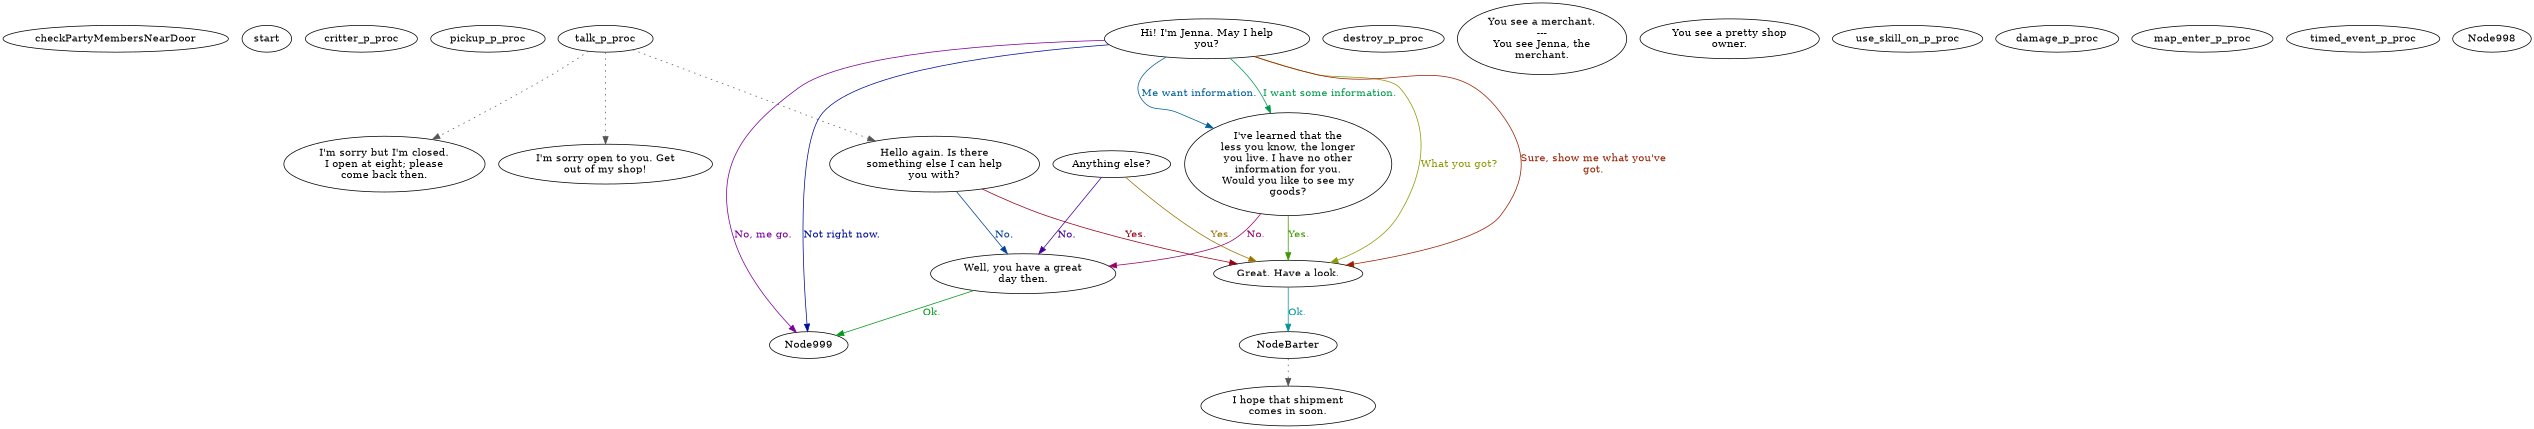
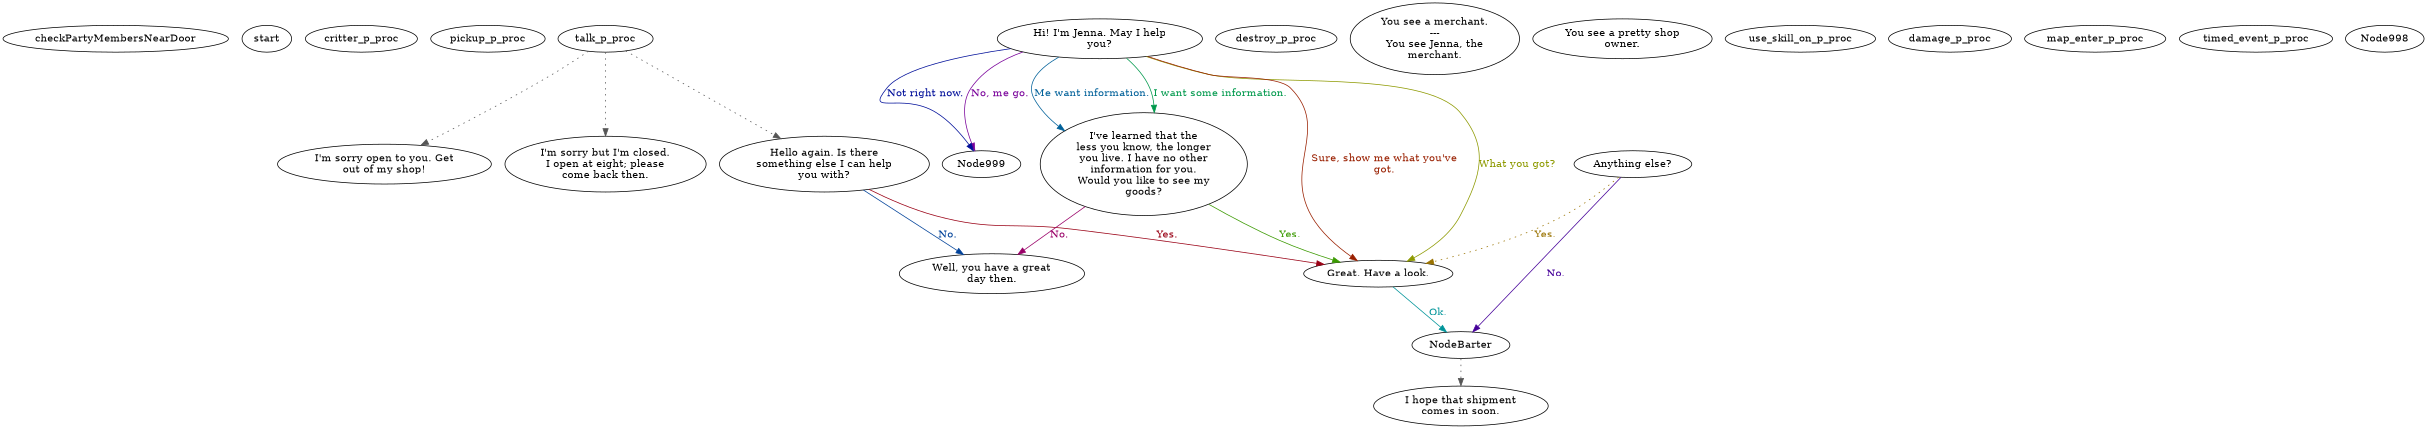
edge "Anything else?" -> "Well, you have a great day then.": now "Anything else?" -> "NodeBarter"
edge "Anything else?" -> "Great. Have a look.": style solid -> dotted
edge "Well, you have a great day then." -> "Node999": removed, label "Ok."
